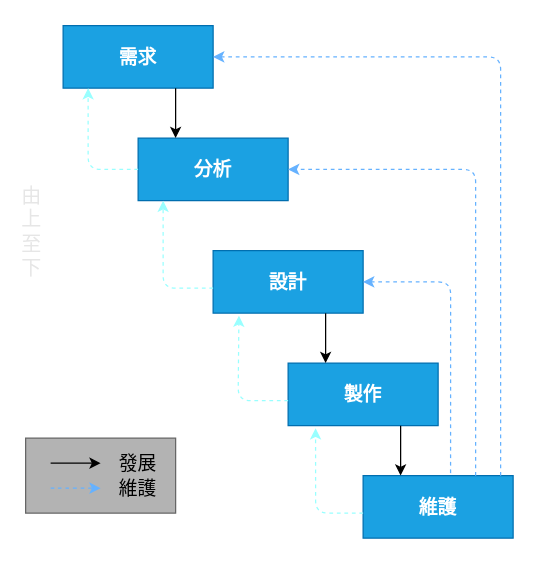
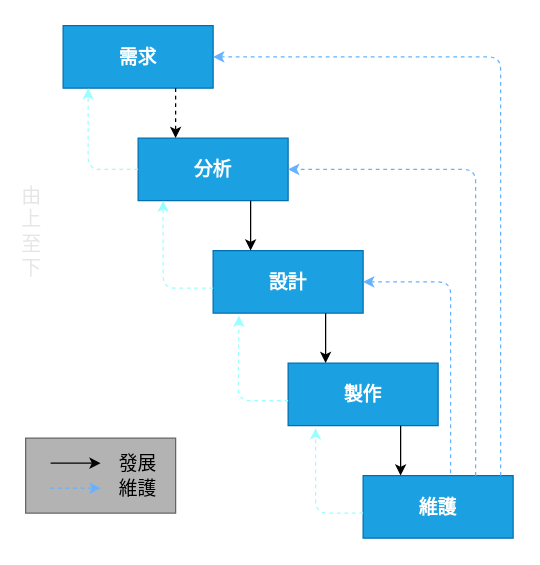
edge "需求" -> "分析": style solid -> dashed
edge "分析" -> "設計": added
